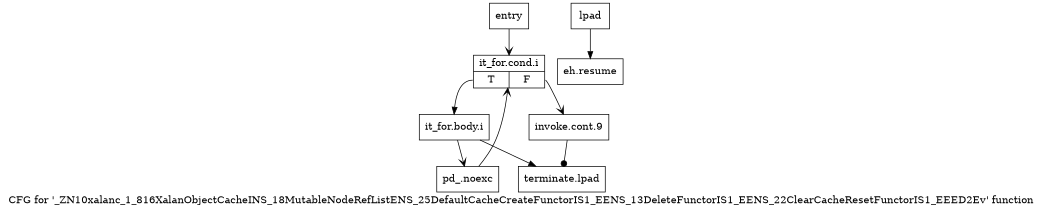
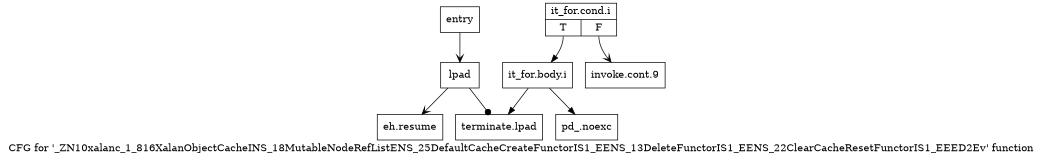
edge "entry" -> "it_for.cond.i": now "entry" -> "lpad"
edge "lpad" -> "eh.resume": arrowhead normal -> vee
edge "pd_.noexc" -> "it_for.cond.i": removed
edge "it_for.body.i" -> "pd_.noexc": arrowhead vee -> normal
edge "invoke.cont.9" -> "terminate.lpad": now "lpad" -> "terminate.lpad"
